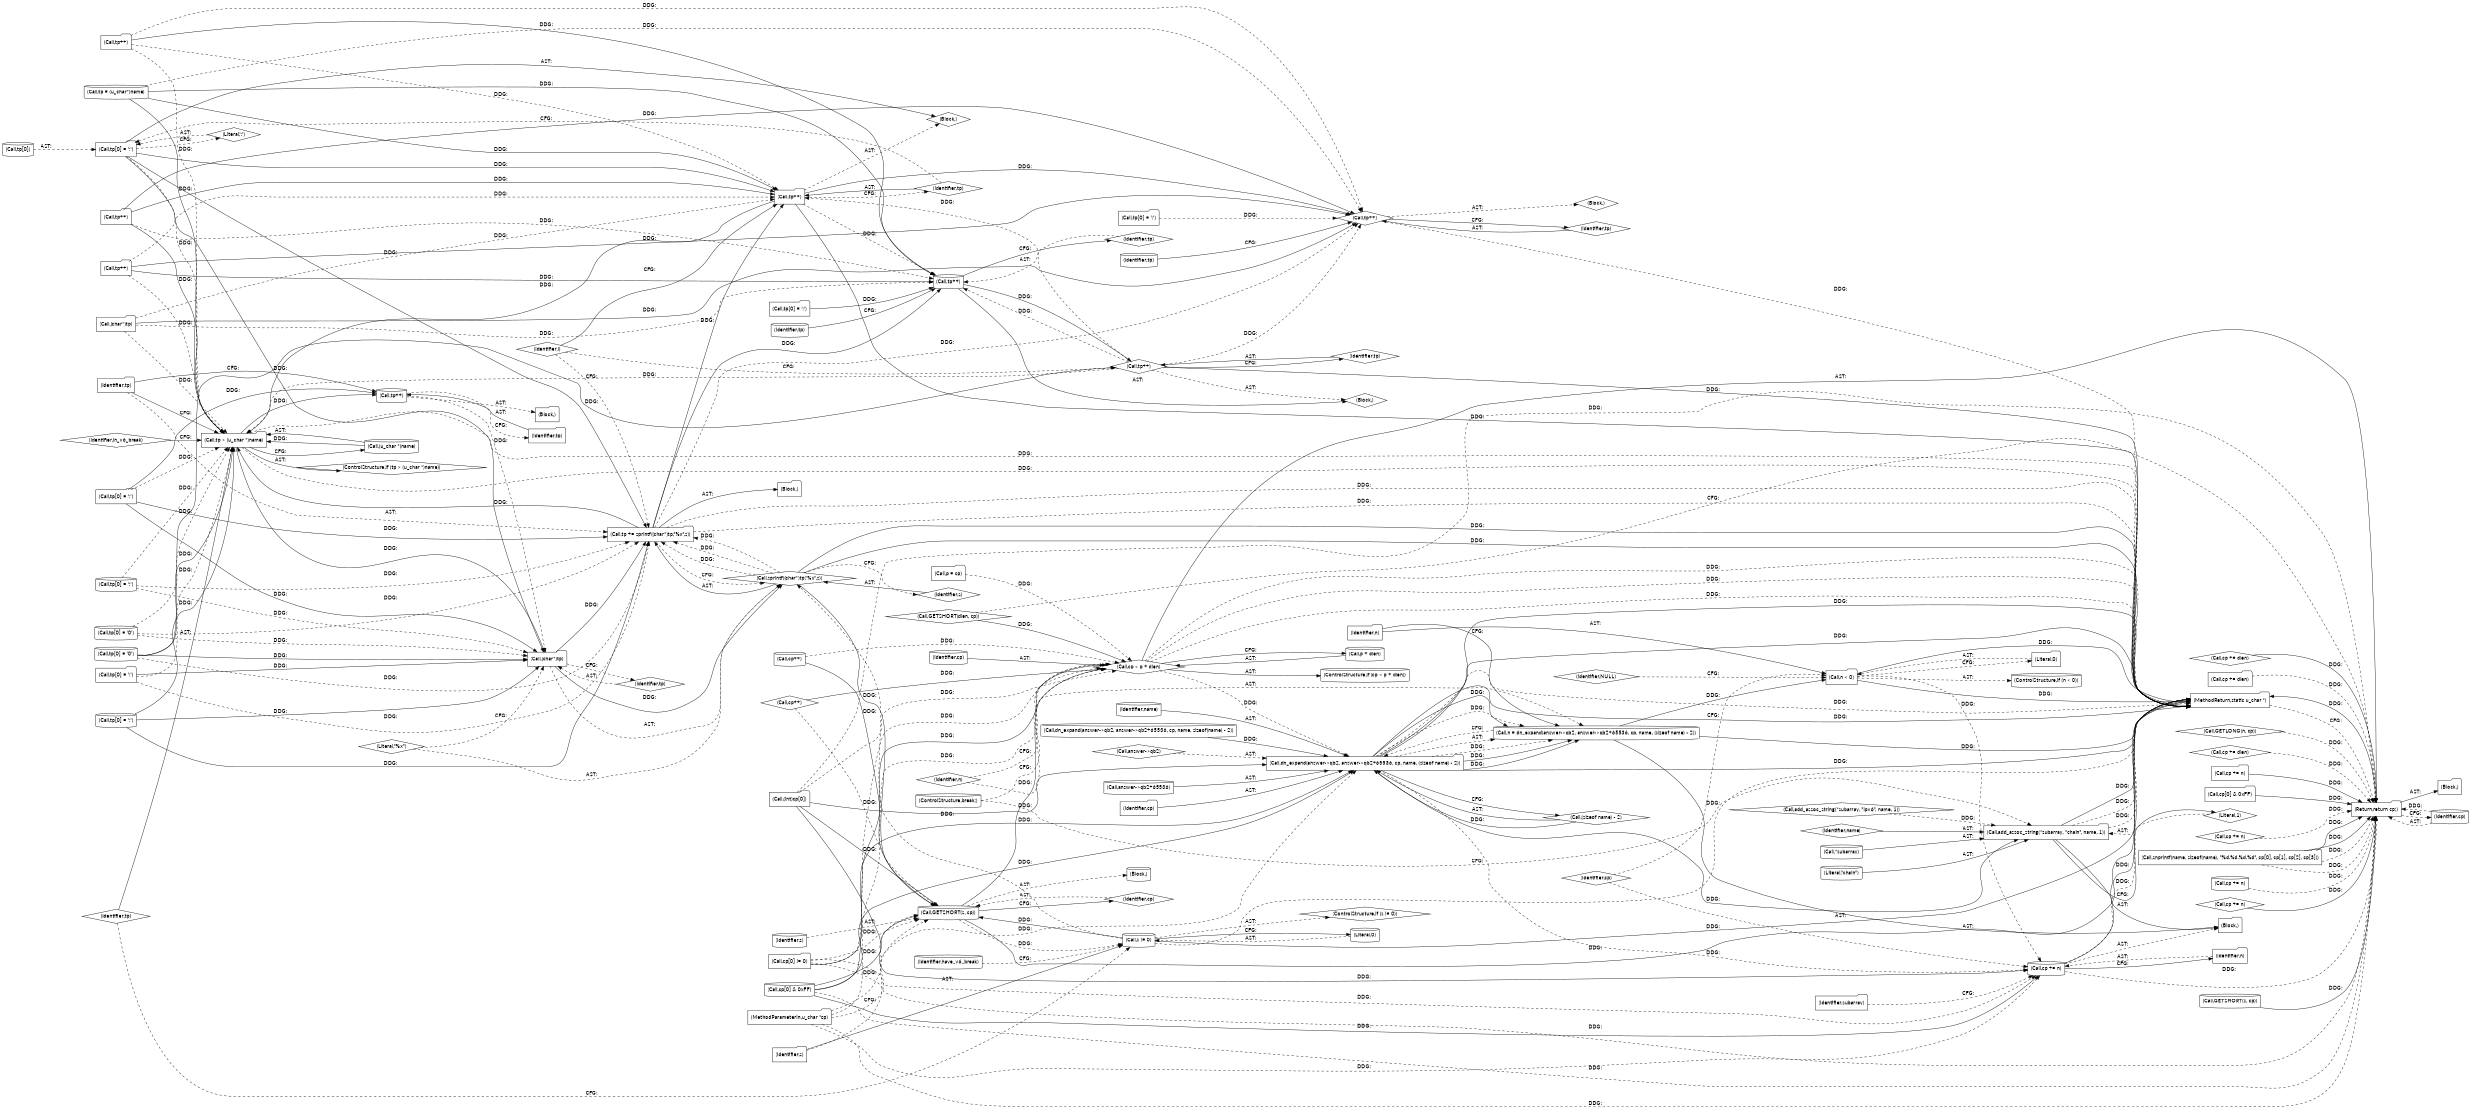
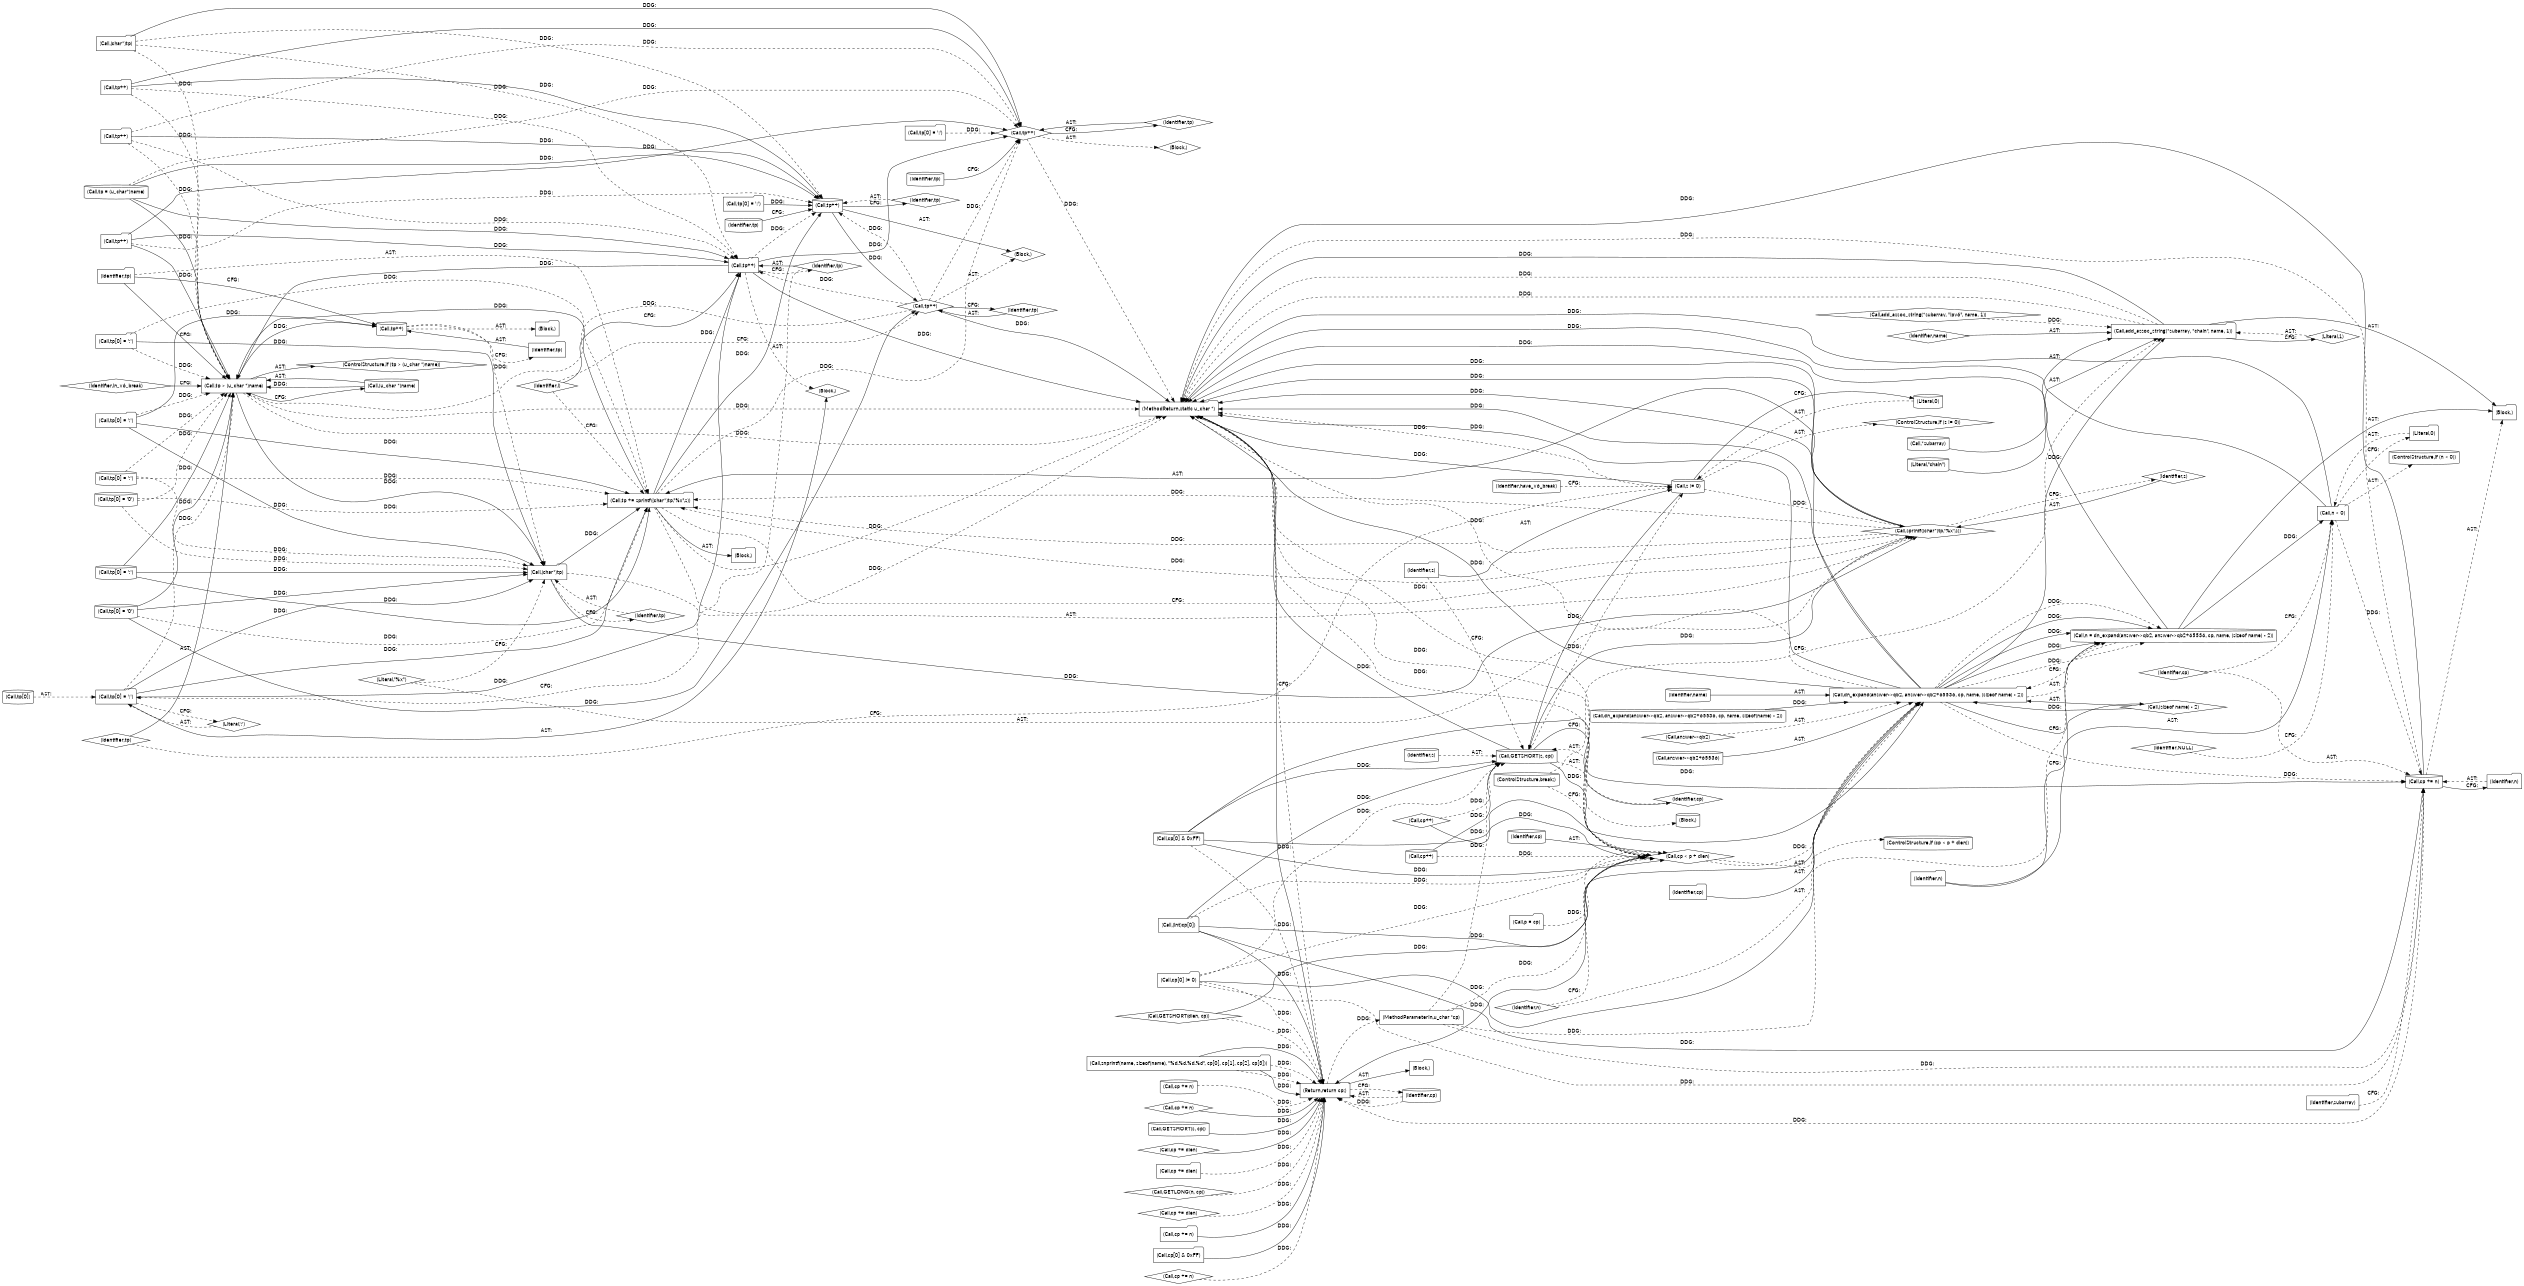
edge "(Call,cp < p + dlen)" -> "(Return,return cp;)": label "AST: " -> "DDG: "
edge "(Call,(int)cp[0])" -> "(Return,return cp;)": style dashed -> solid
edge "(Call,GETSHORT(dlen, cp))" -> "(Return,return cp;)": label "CFG: " -> "DDG: "
node "(Call,p + dlen)": removed
edge "(Call,cp < p + dlen)" -> "(ControlStructure,if (cp < p + dlen))": style solid -> dashed
edge "(MethodParameterIn,u_char *cp)" -> "(Return,return cp;)": reversed
